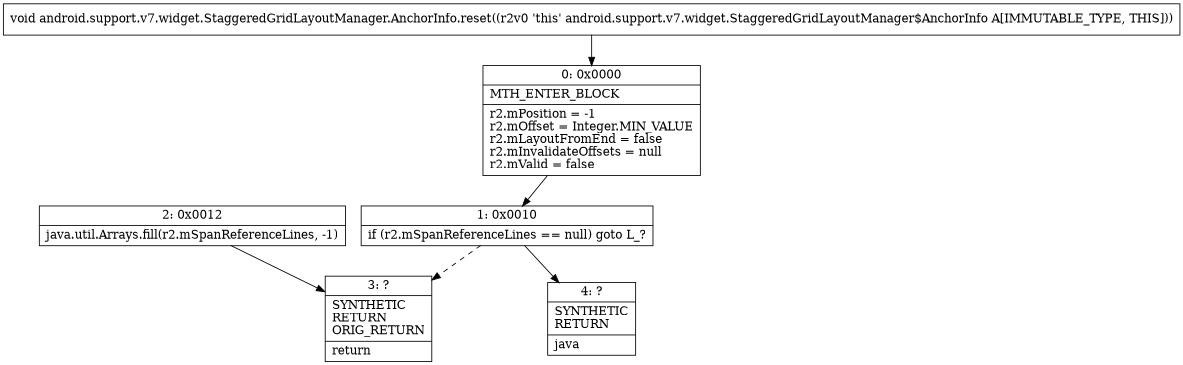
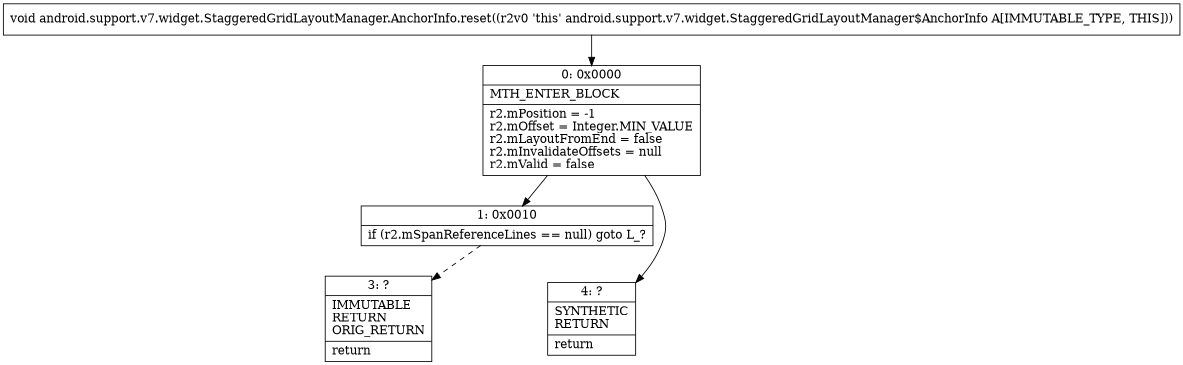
node "2: 0x0012": removed
edge "1: 0x0010" -> "4: ?": now "0: 0x0000" -> "4: ?"
node "3: ?": text "SYNTHETIC" -> "IMMUTABLE"
node "4: ?": text "java" -> "return"
